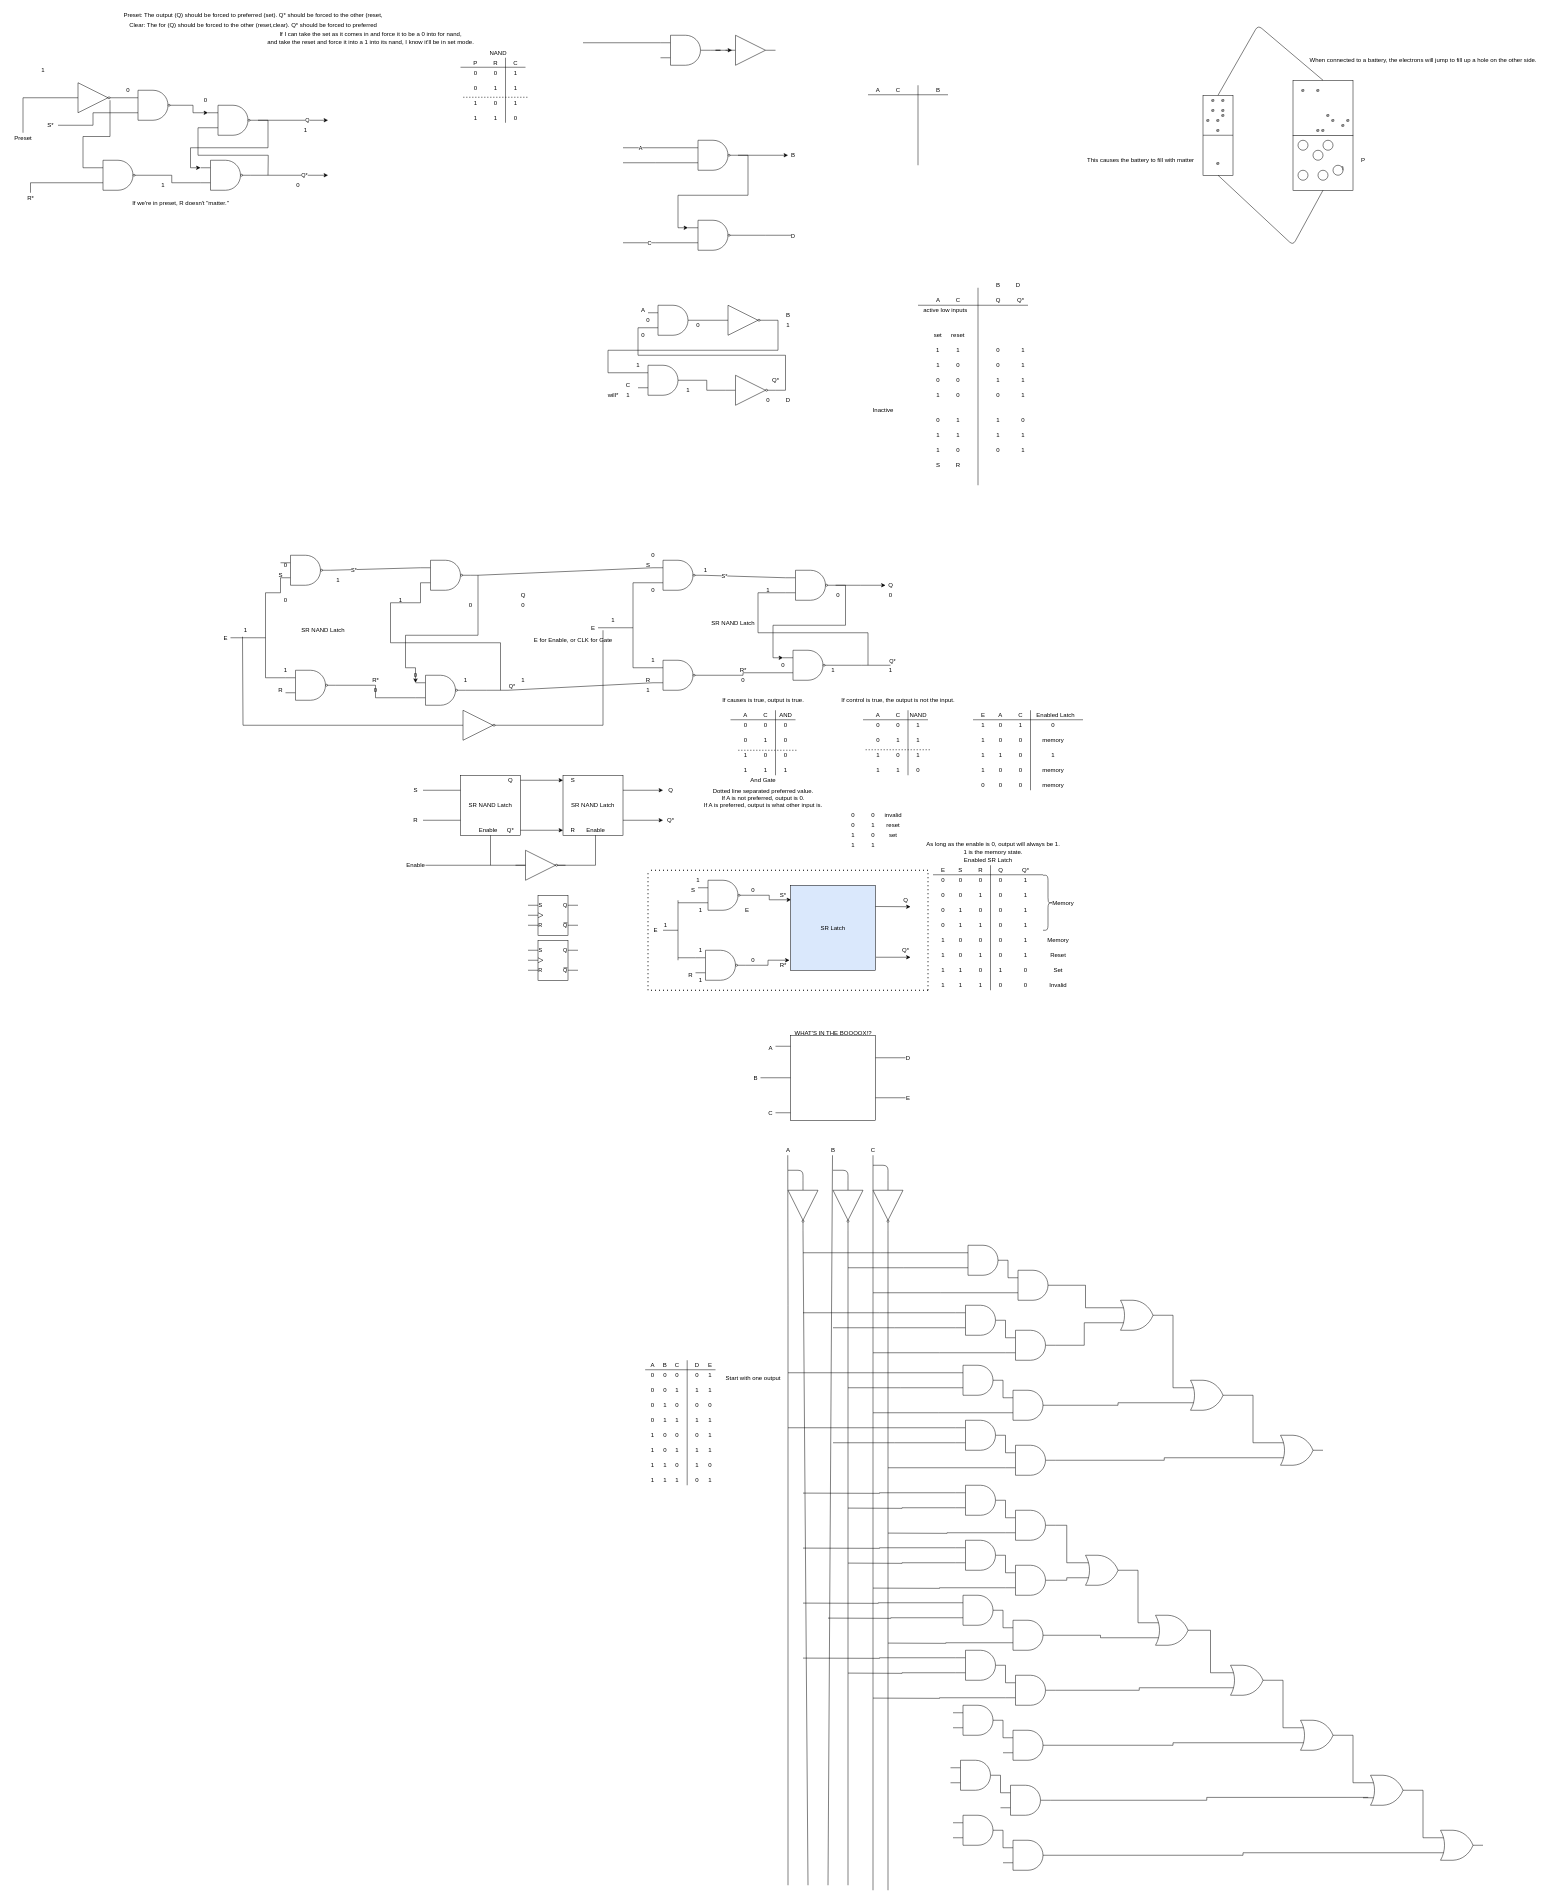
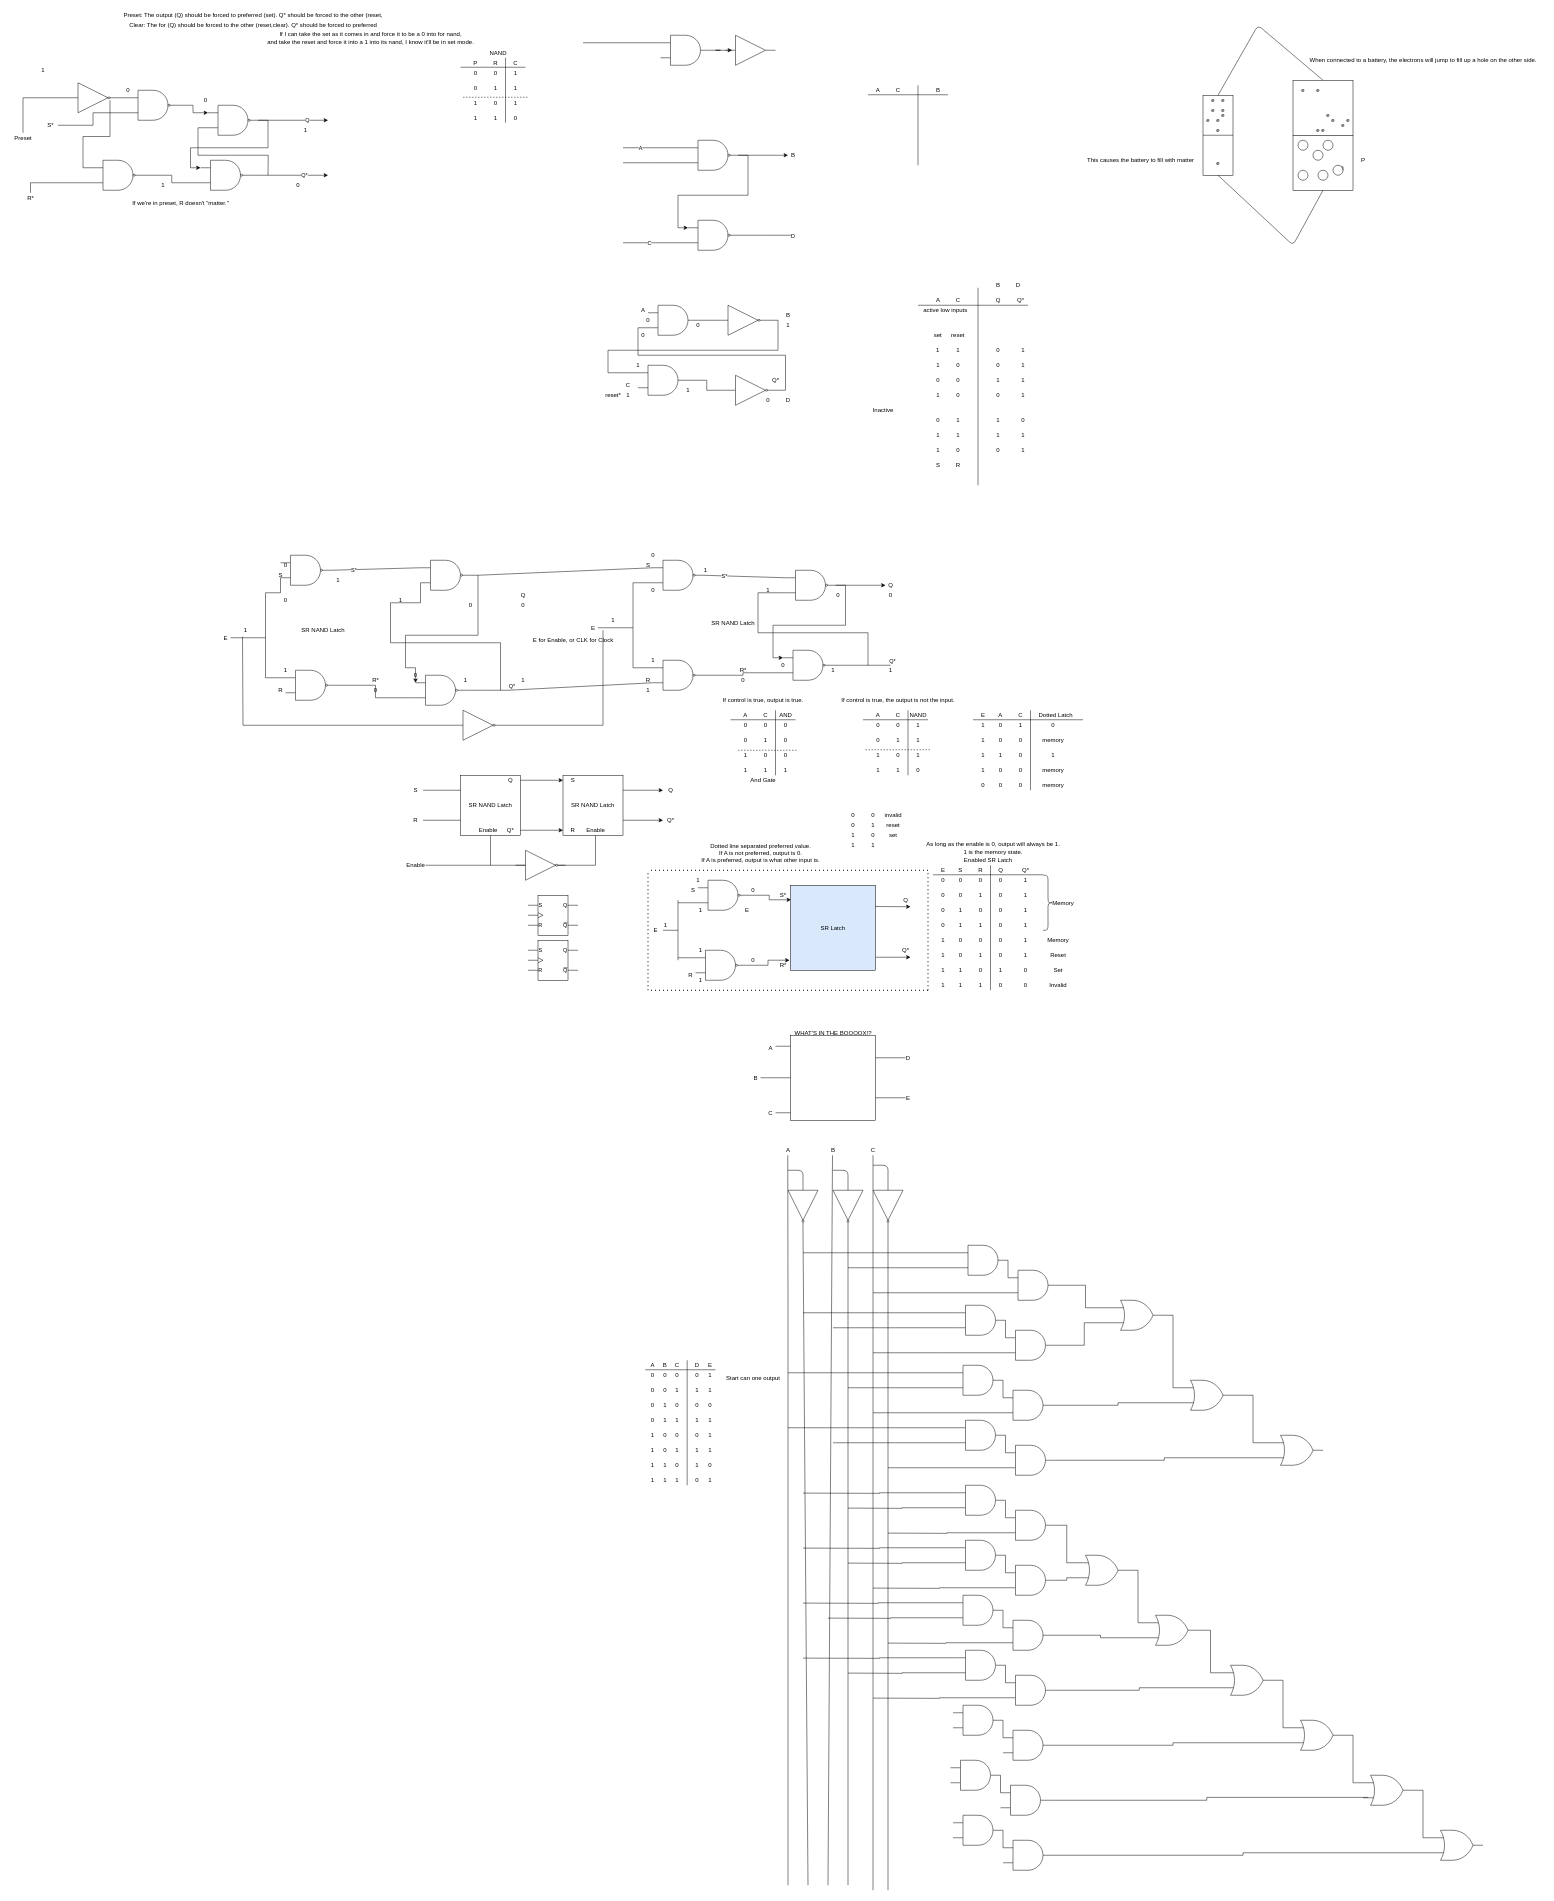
node "will*": label "will*" -> "reset*"
node "E for Enable, or CLK for Gate": label "E for Enable, or CLK for Gate" -> "E for Enable, or CLK for Clock"
node "If causes is true, output is true.": label "If causes is true, output is true." -> "If control is true, output is true."
node "Enabled Latch": label "Enabled Latch" -> "Dotted Latch"
node "Dotted line separated preferred value. If A is not preferred, output is 0. If A is preferred, output is what other input is.": moved (763, 798) -> (760, 853)
node "Start with one output": label "Start with one output" -> "Start can one output"
